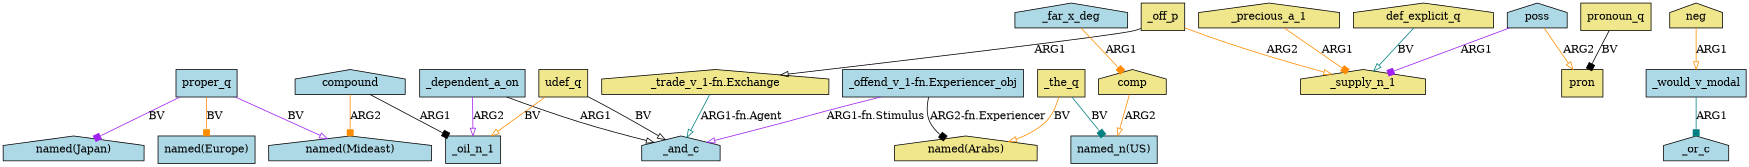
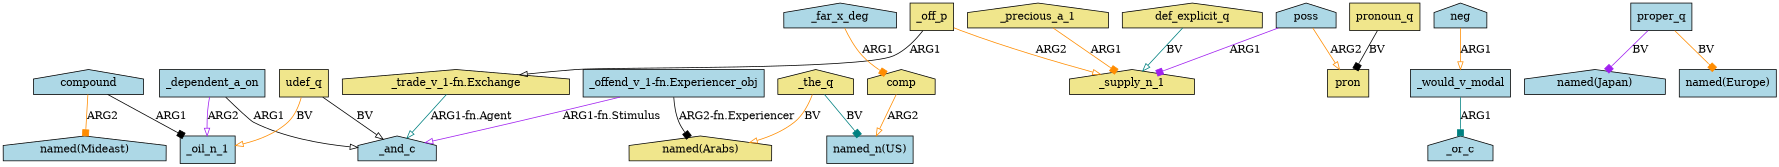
node "neg": fillcolor khaki -> lightblue
node "_the_q": shape box -> house
edge "proper_q" -> "named(Mideast)": removed, label "BV"
